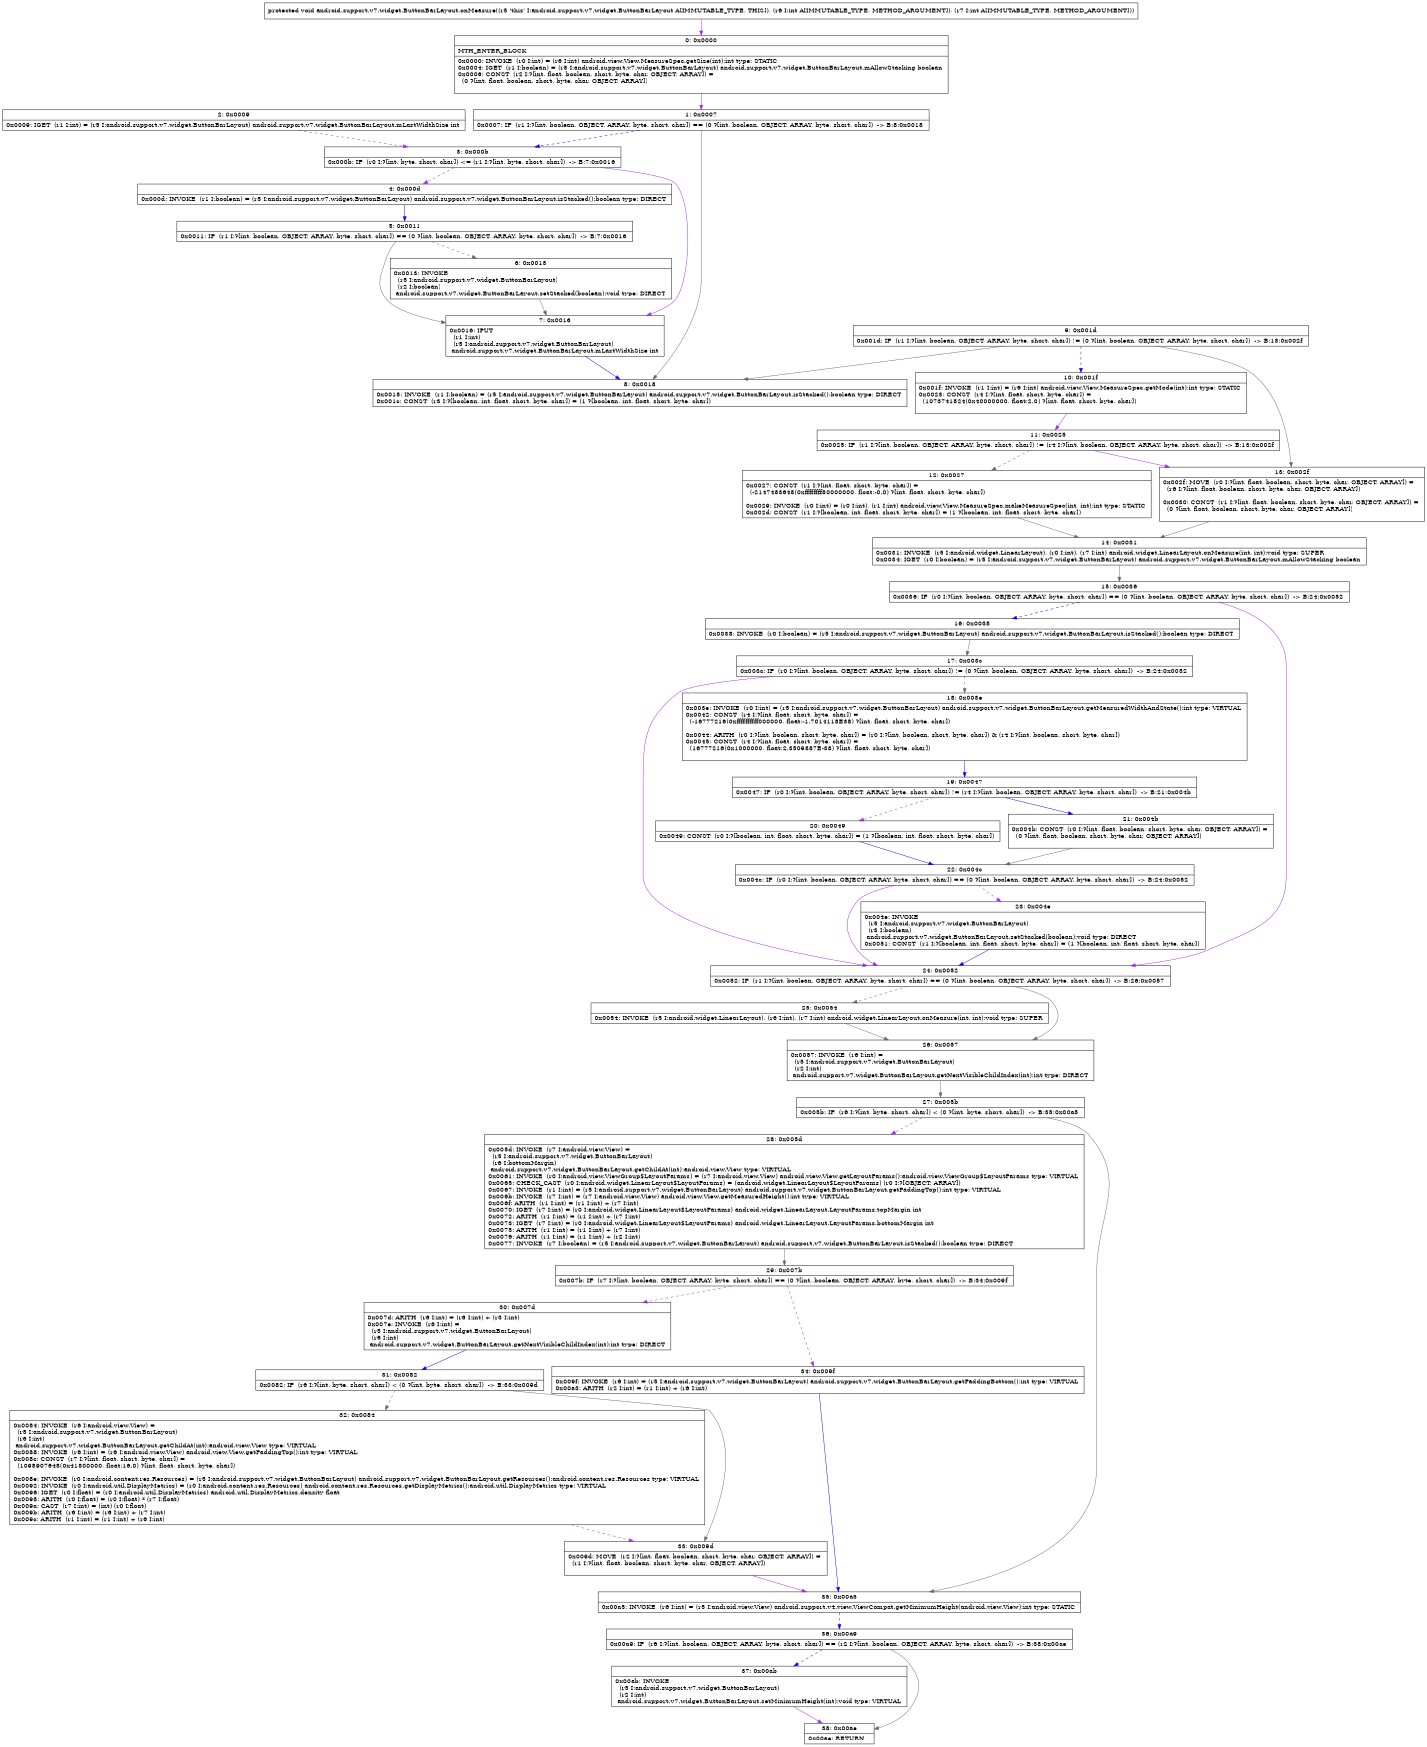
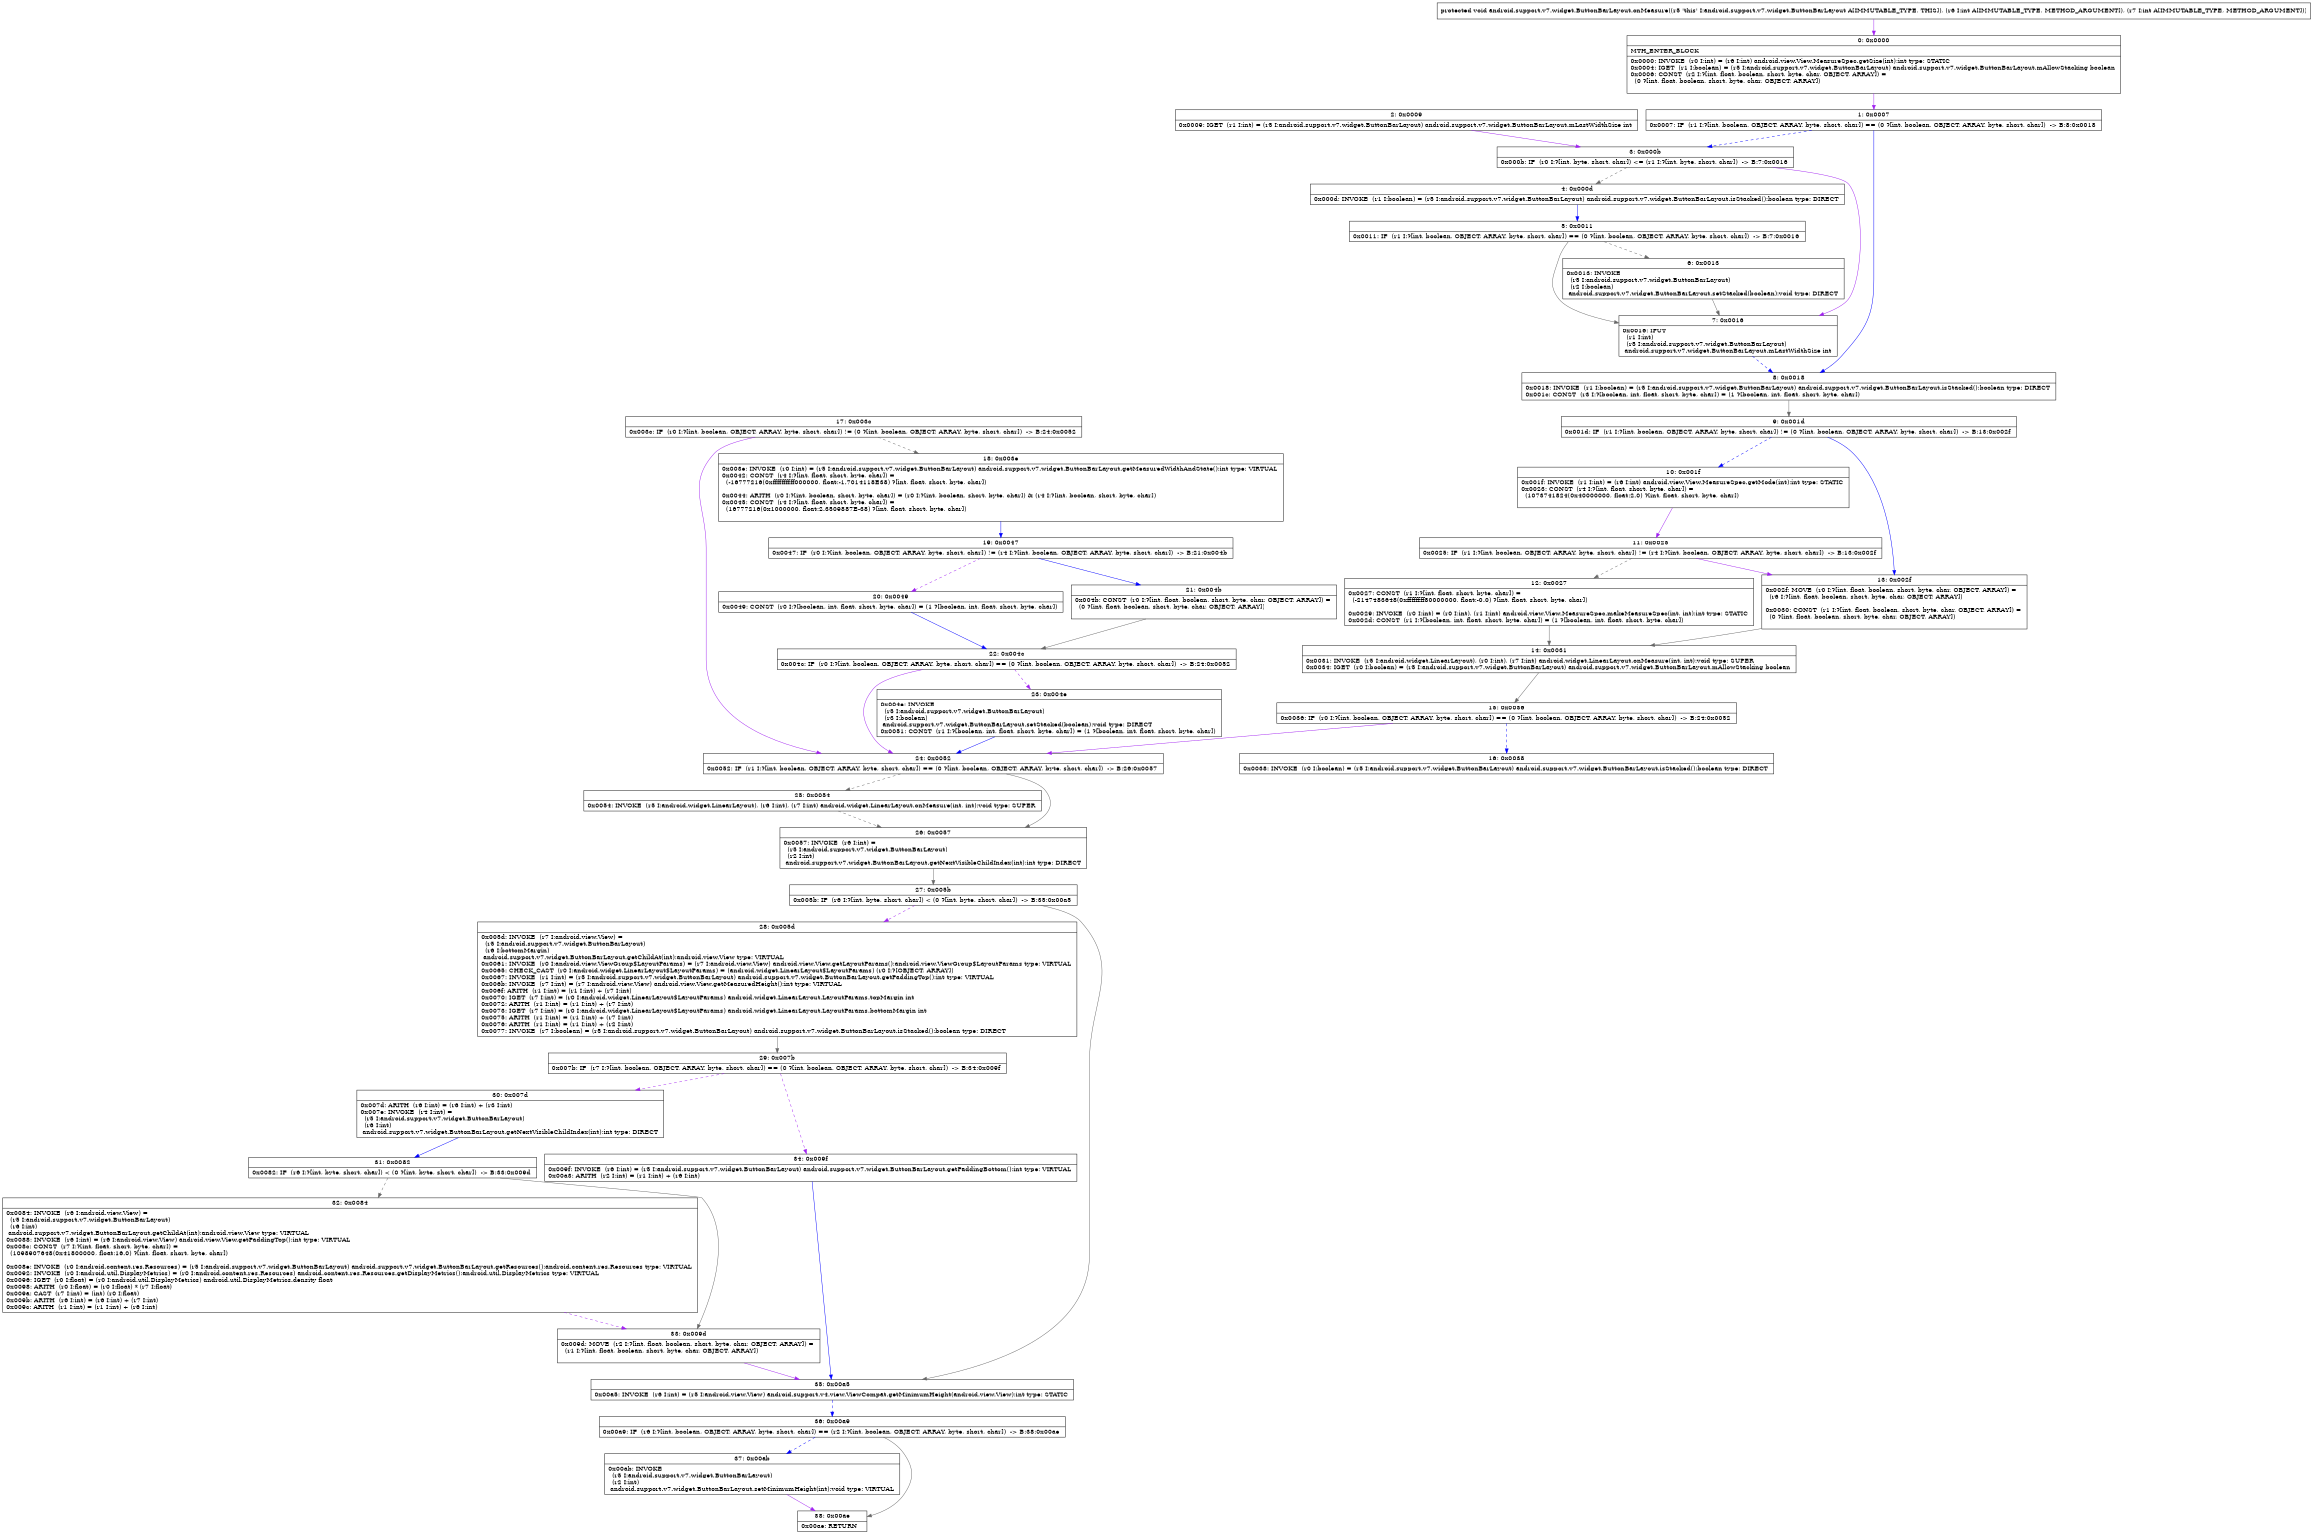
edge "2: 0x0009" -> "3: 0x000b": style dashed -> solid
edge "3: 0x000b" -> "4: 0x000d": color purple -> gray40
edge "1: 0x0007" -> "8: 0x0018": color gray40 -> blue
edge "9: 0x001d" -> "8: 0x0018": reversed
edge "7: 0x0016" -> "8: 0x0018": style solid -> dashed
edge "9: 0x001d" -> "13: 0x002f": color gray40 -> blue
edge "16: 0x0038" -> "17: 0x003c": removed
edge "25: 0x0054" -> "26: 0x0057": style solid -> dashed
node "30: 0x007d": text "0x007e: INVOKE  (r6 I:int) =" -> "0x007e: INVOKE  (r4 I:int) ="
